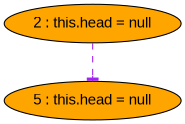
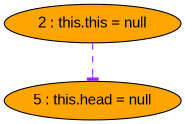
node "2 : this.head = null": label "2 : this.head = null" -> "2 : this.this = null"
